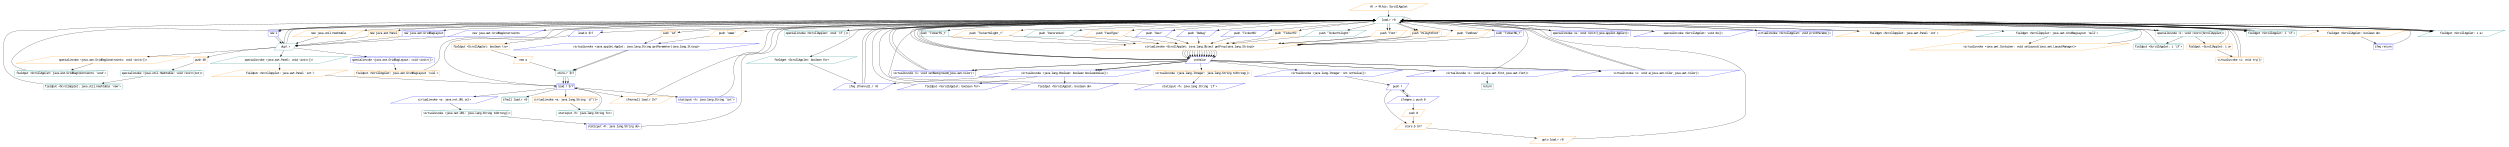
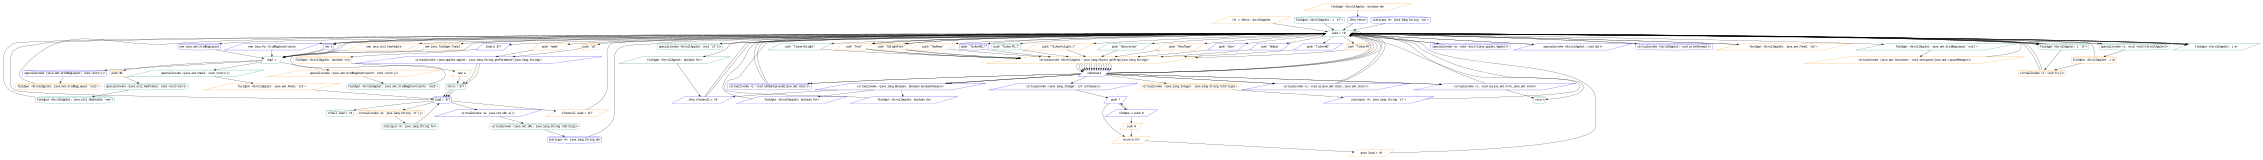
edge "load.r r0" -> "fieldget <ScrollApplet: boolean do>": now "load.r r0" -> "return"
node "new java.awt.Panel": label "new java.awt.Panel" -> "new java.fieldget.Panel"
node "new java.awt.GridBagConstraints": label "new java.awt.GridBagConstraints" -> "new java.for.GridBagConstraints"
edge "specialinvoke <i: void <init>(ScrollApplet)>" -> "fieldput <ScrollApplet: i 'if'>": removed
edge "fieldget <ScrollApplet: i 'if'>" -> "virtualinvoke <i: void try()>": added
node "intValue": label "intValue" -> "checkcast"
edge "load.r $r7" -> "staticput <h: java.lang.String 'int'>": removed
